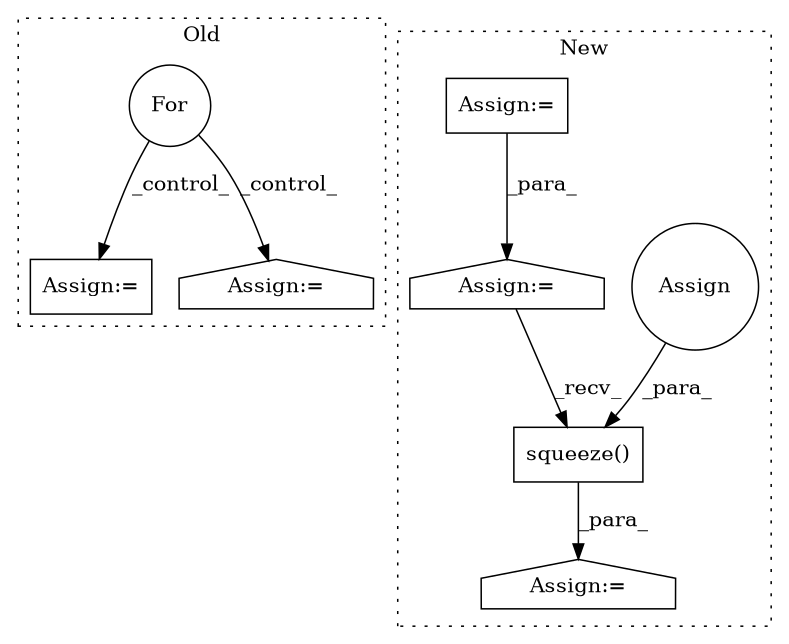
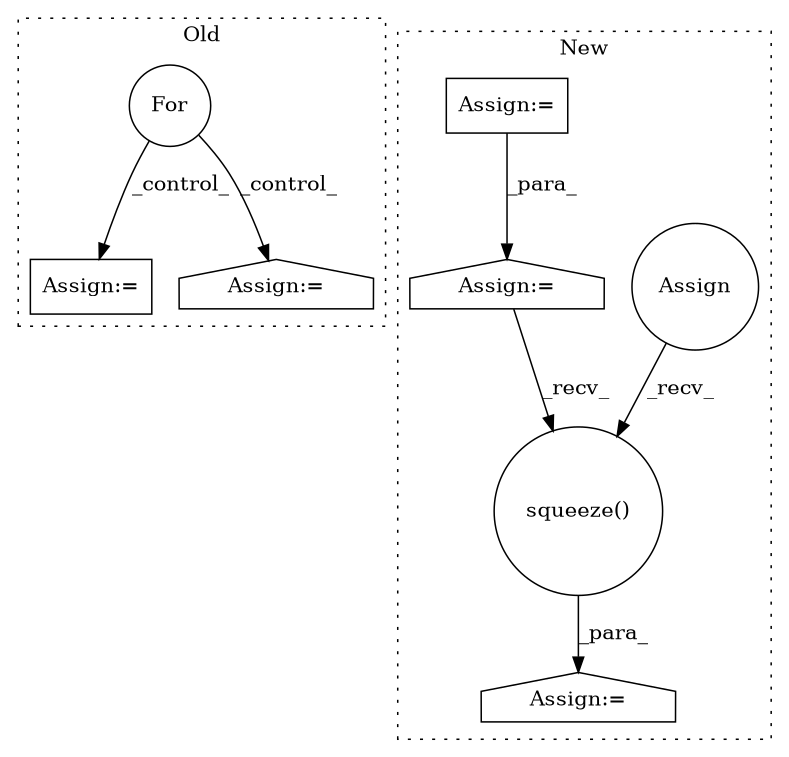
edge "Assign" -> "squeeze()": label "_para_" -> "_recv_"
node "squeeze()": shape box -> circle
